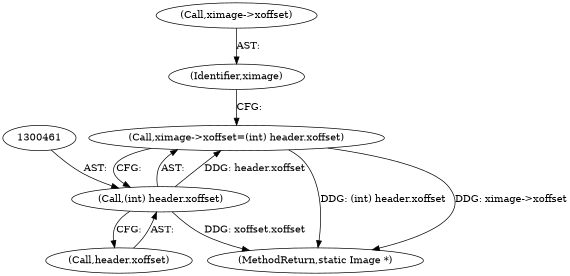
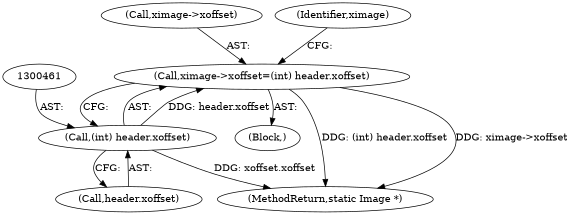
edge "(Call,ximage->xoffset)" -> "(Identifier,ximage)": now "(Call,ximage->xoffset)" -> "(Call,ximage->xoffset=(int) header.xoffset)"
node "(Block,)": added
